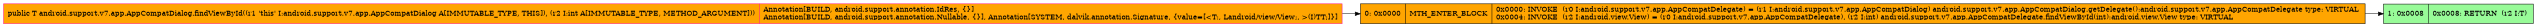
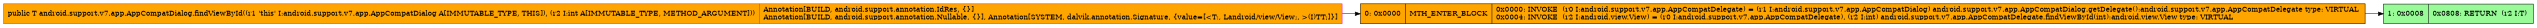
node "1: 0x0008": text "0x0008: RETURN  (r2 I:T)" -> "0x0808: RETURN  (r2 I:T)"
